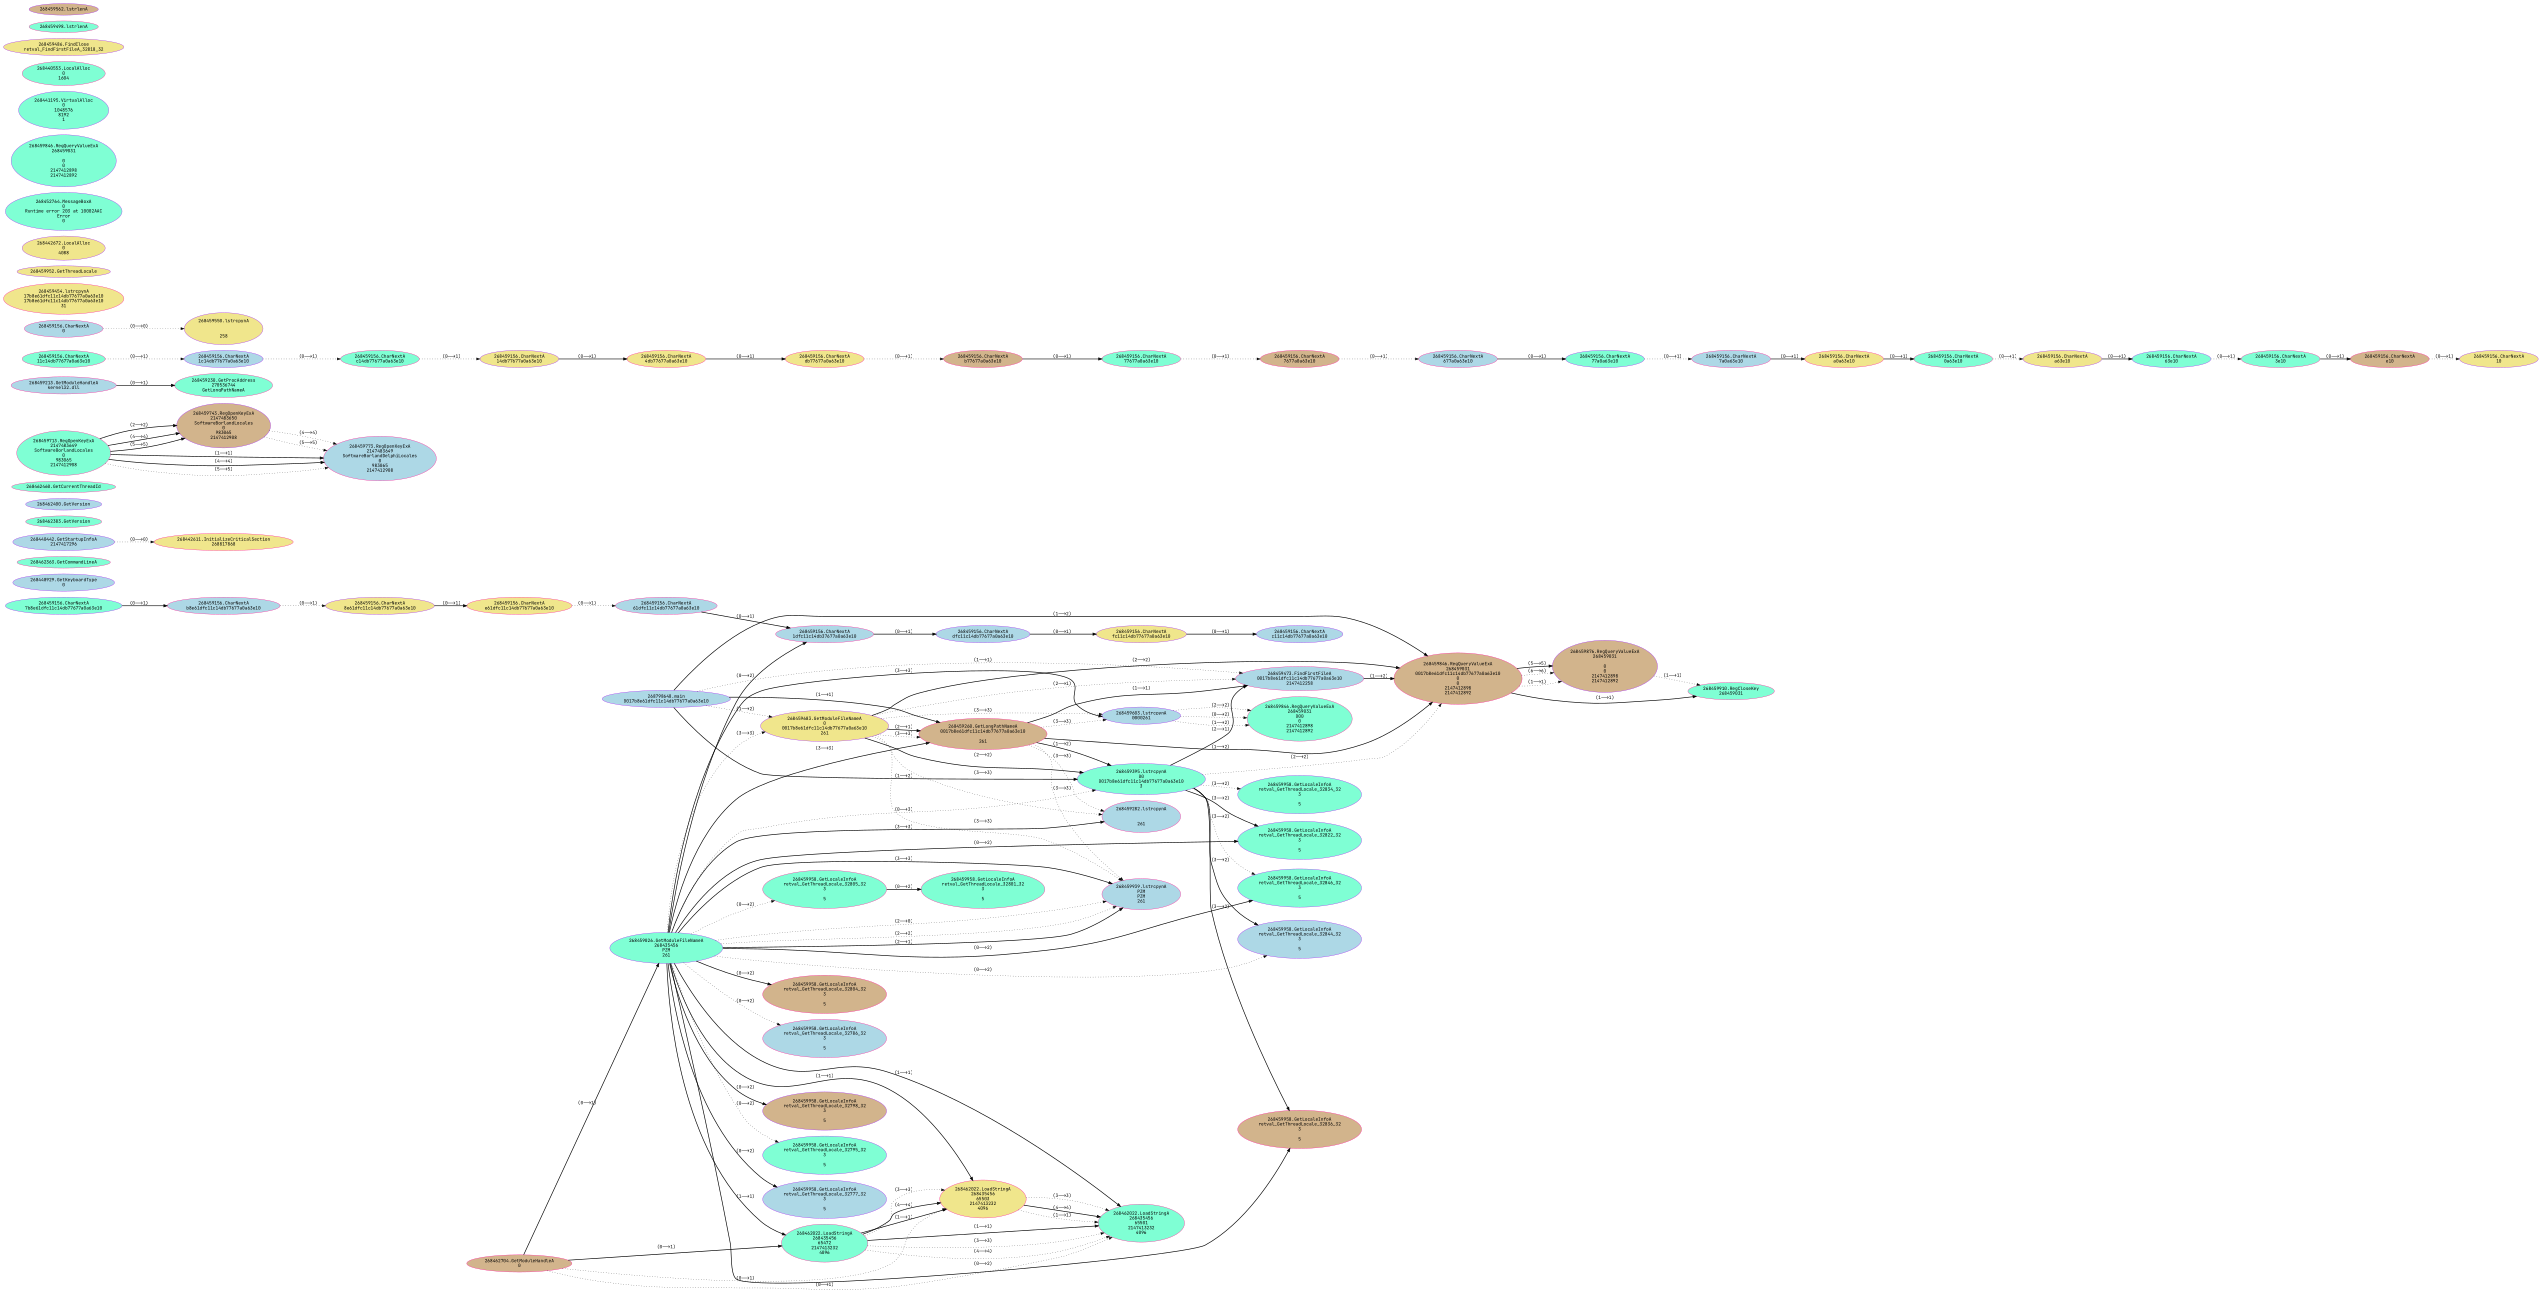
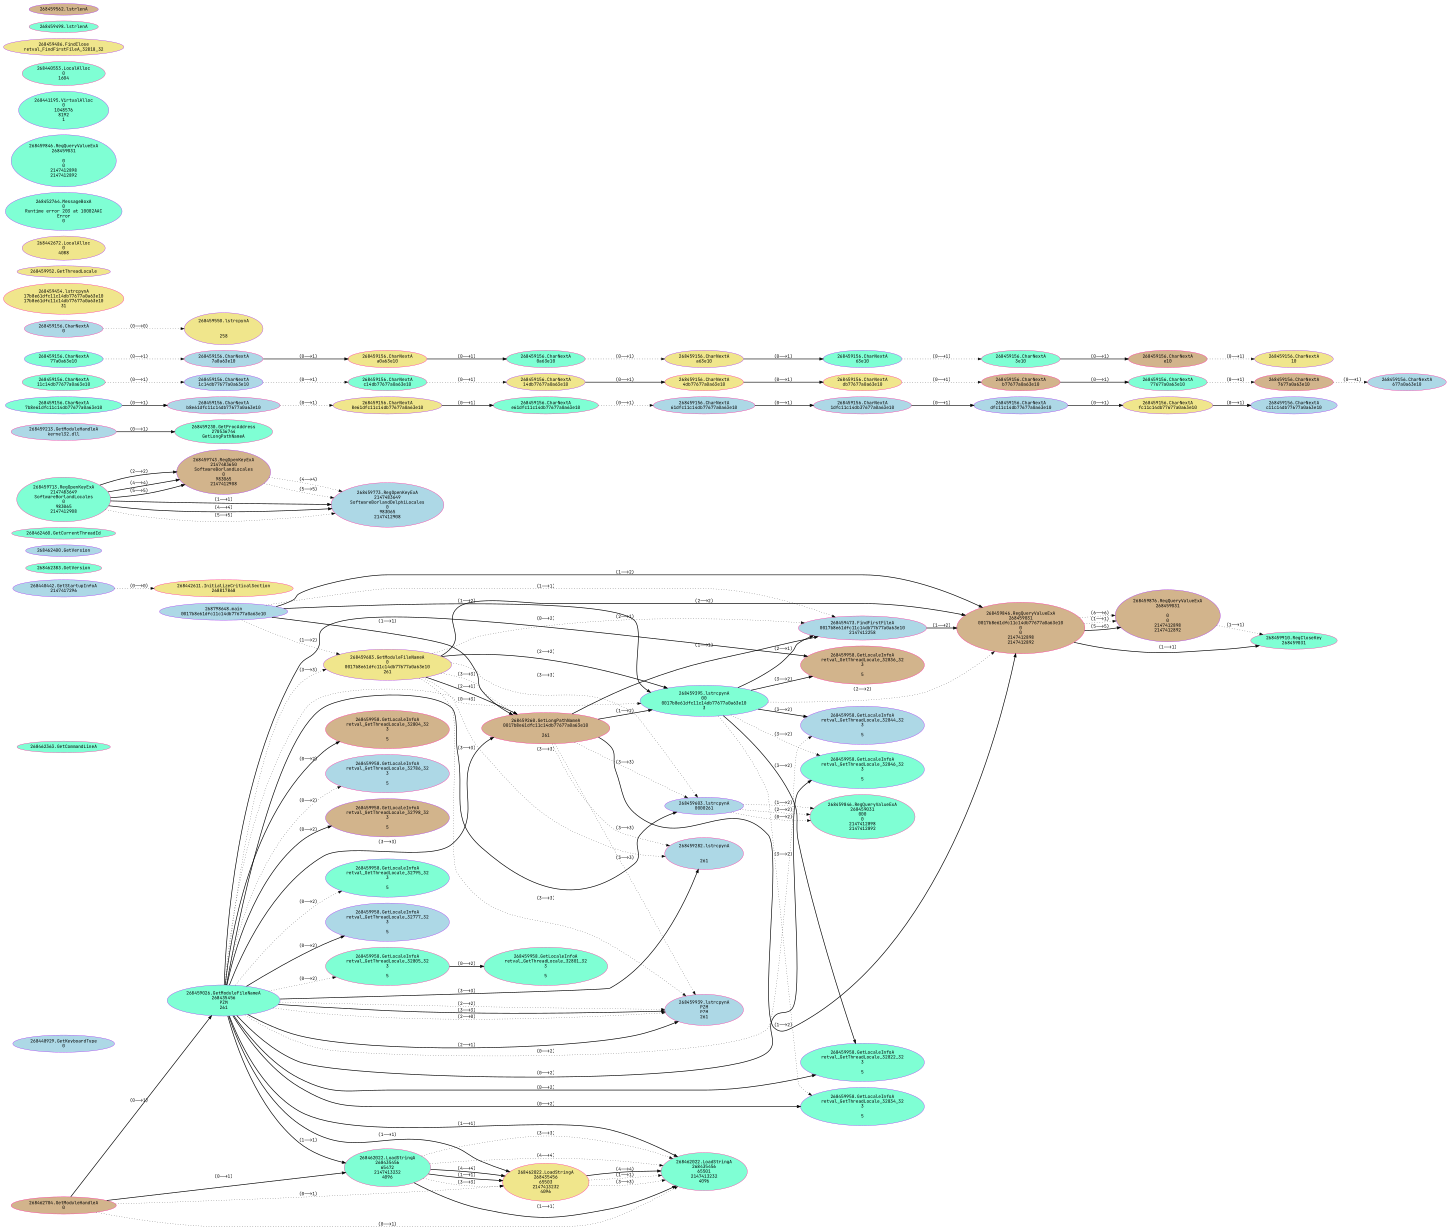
edge "268459156.CharNextA 677a0a63e10" -> "268459156.CharNextA 77a0a63e10": removed, label "(0-->1)"
node "268459156.CharNextA e61dfc11c14db77677a0a63e10": fillcolor khaki -> aquamarine
edge "268459026.GetModuleFileNameA 268435456 PZM 261" -> "268459156.CharNextA 1dfc11c14db37677a0a63e10": now "268459026.GetModuleFileNameA 268435456 PZM 261" -> "268459958.GetLocaleInfoA retval_GetThreadLocale_32834_32 3 5"
